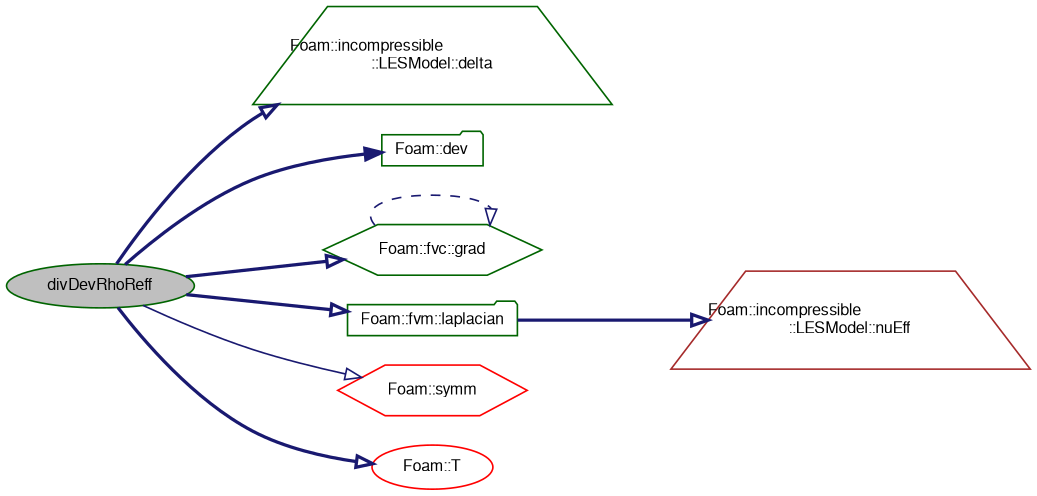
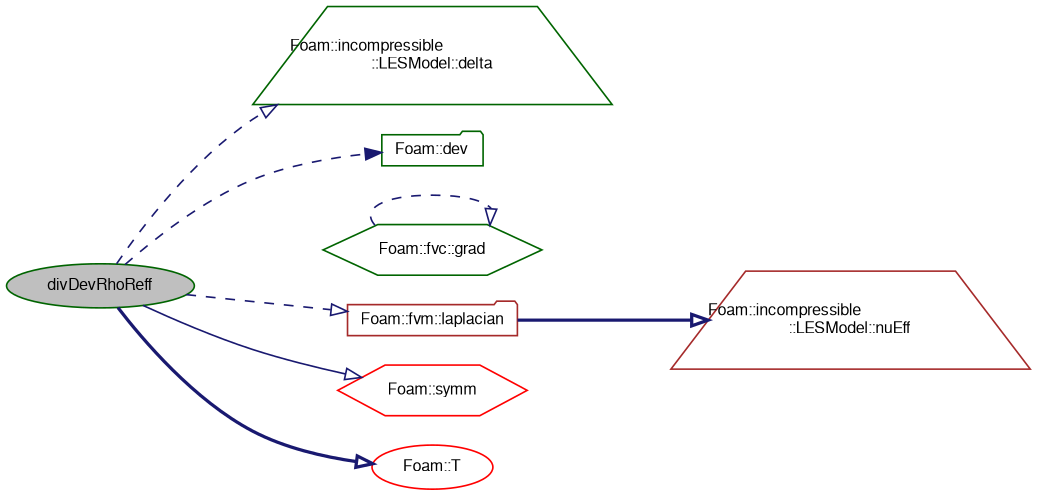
edge "divDevRhoReff" -> "Foam::incompressible ::LESModel::delta": style bold -> dashed
edge "divDevRhoReff" -> "Foam::dev": style bold -> dashed
edge "divDevRhoReff" -> "Foam::fvc::grad": removed
edge "divDevRhoReff" -> "Foam::fvm::laplacian": style bold -> dashed
node "Foam::fvm::laplacian": color darkgreen -> brown
